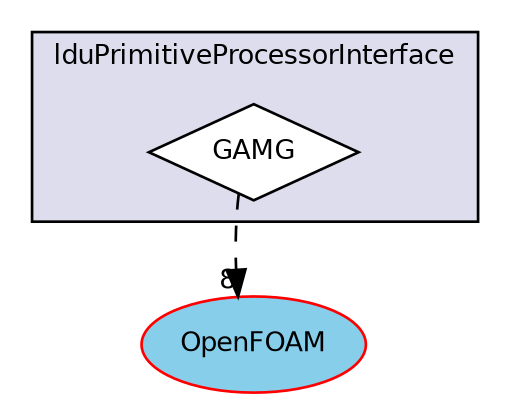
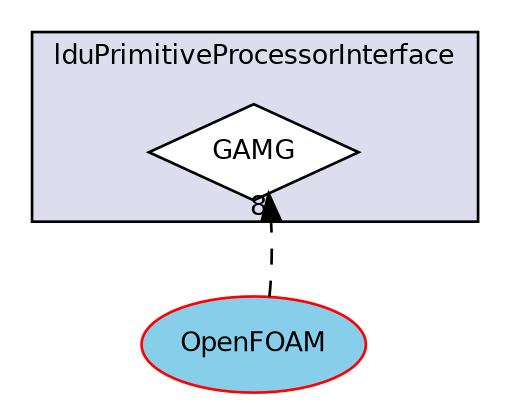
edge "GAMG" -> "OpenFOAM": reversed
